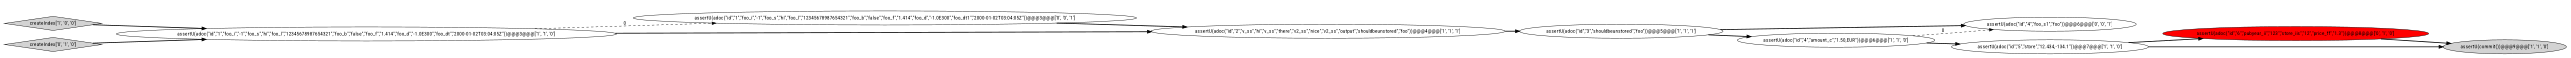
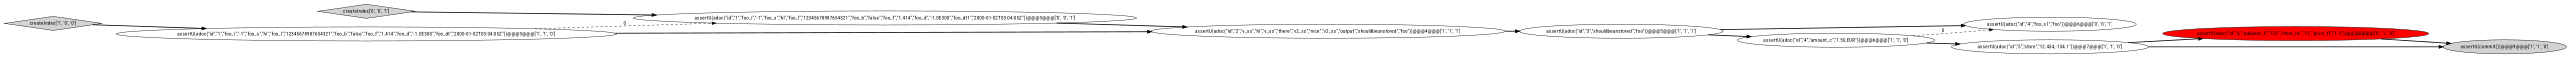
node "createIndex['0', '0', '1']": added
node "createIndex['0', '1', '0']": removed
